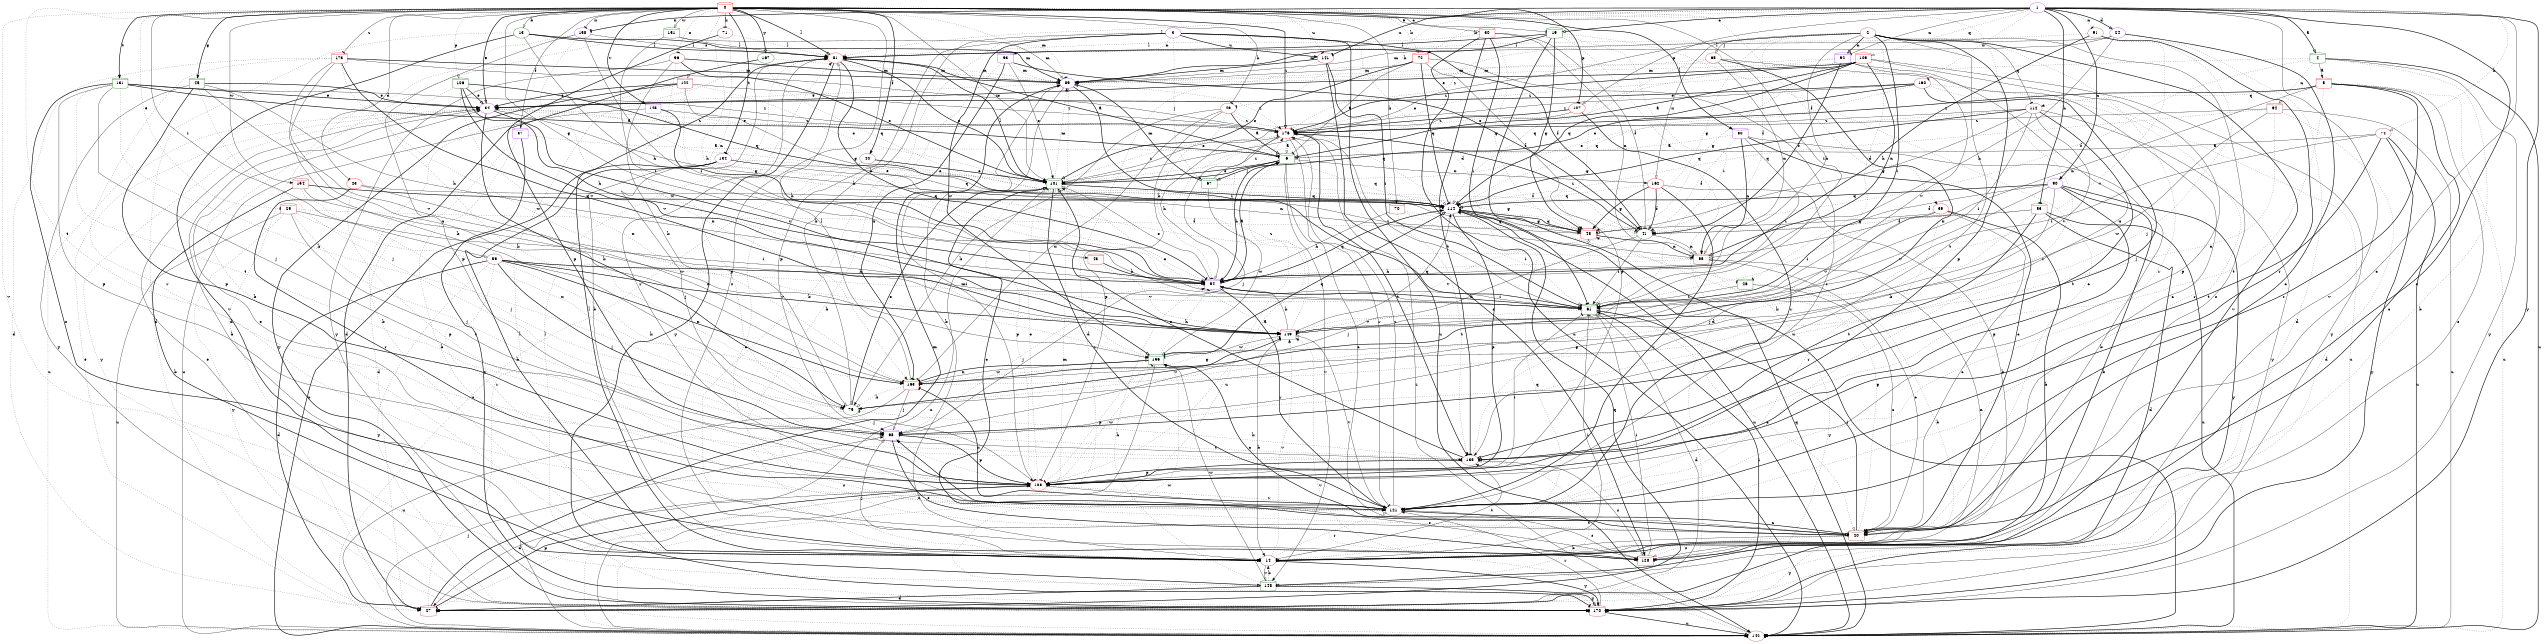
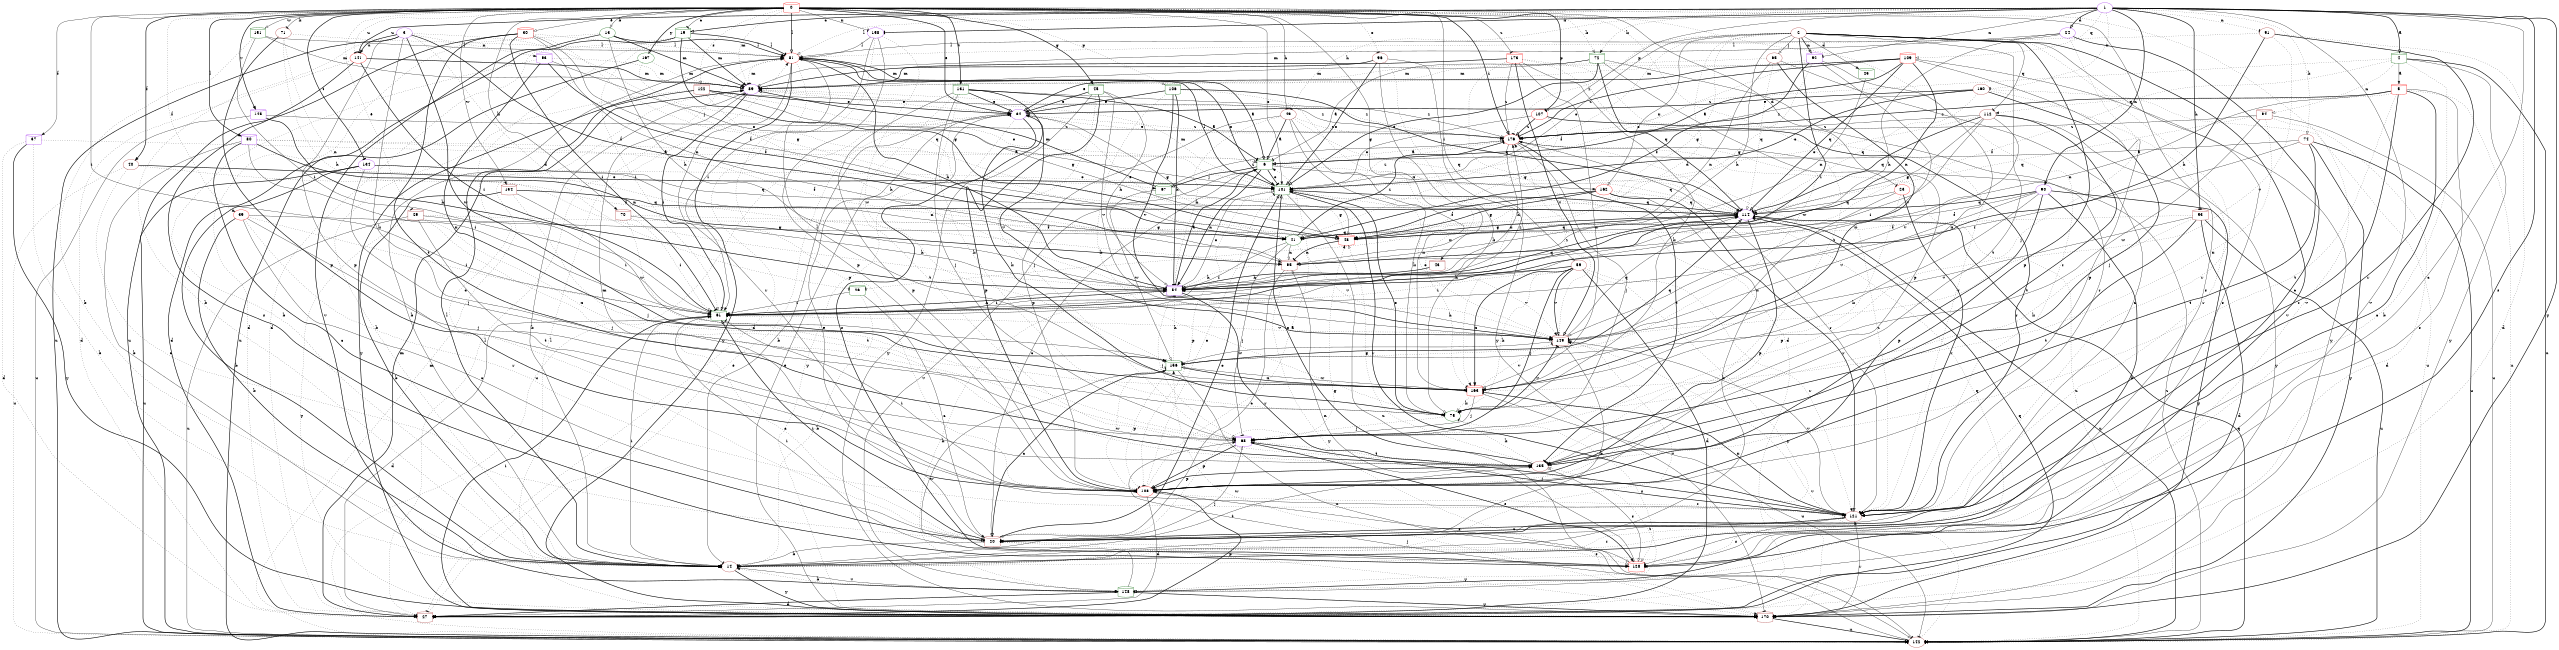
node "72": color red -> darkgreen
node "25": added
edge "41" -> "176": arrowhead onormal -> tee
edge "121" -> "176": style solid -> dotted
edge "163" -> "149": label "g" -> "v"
